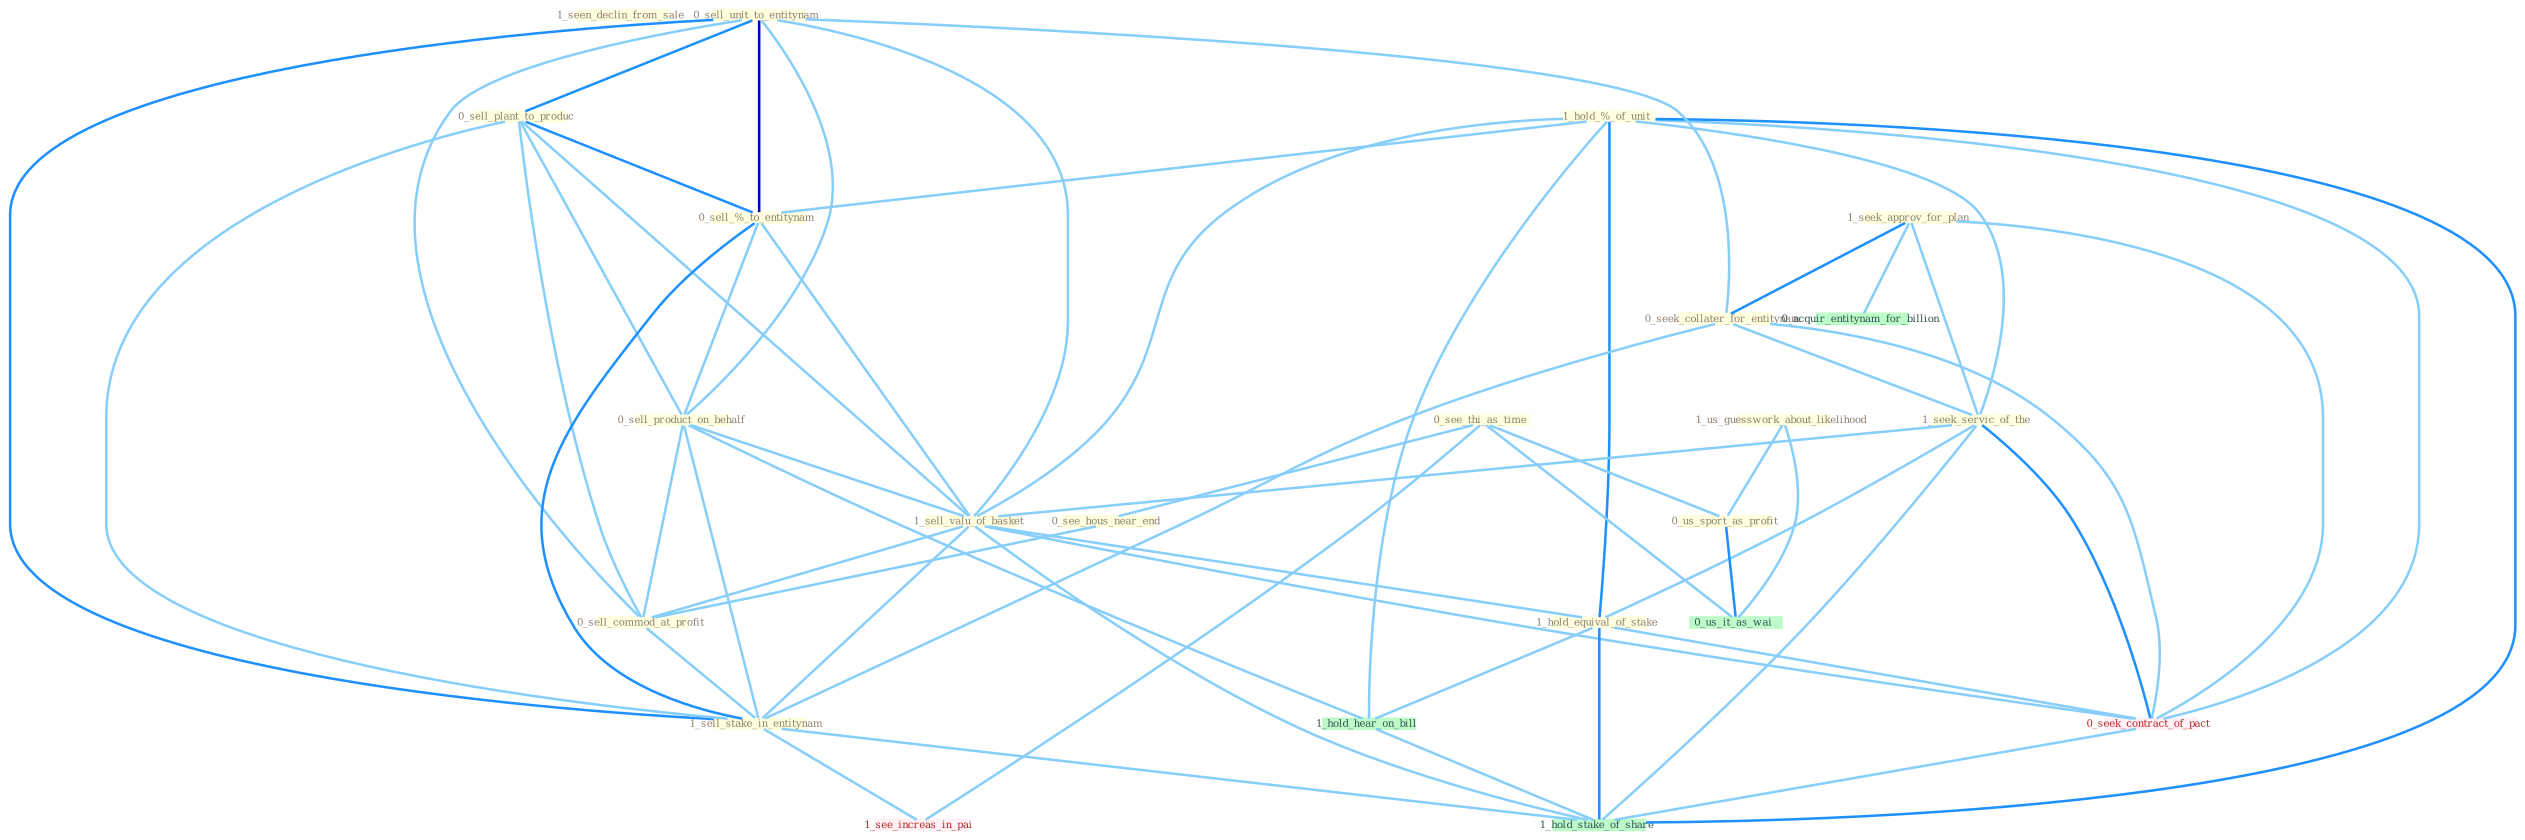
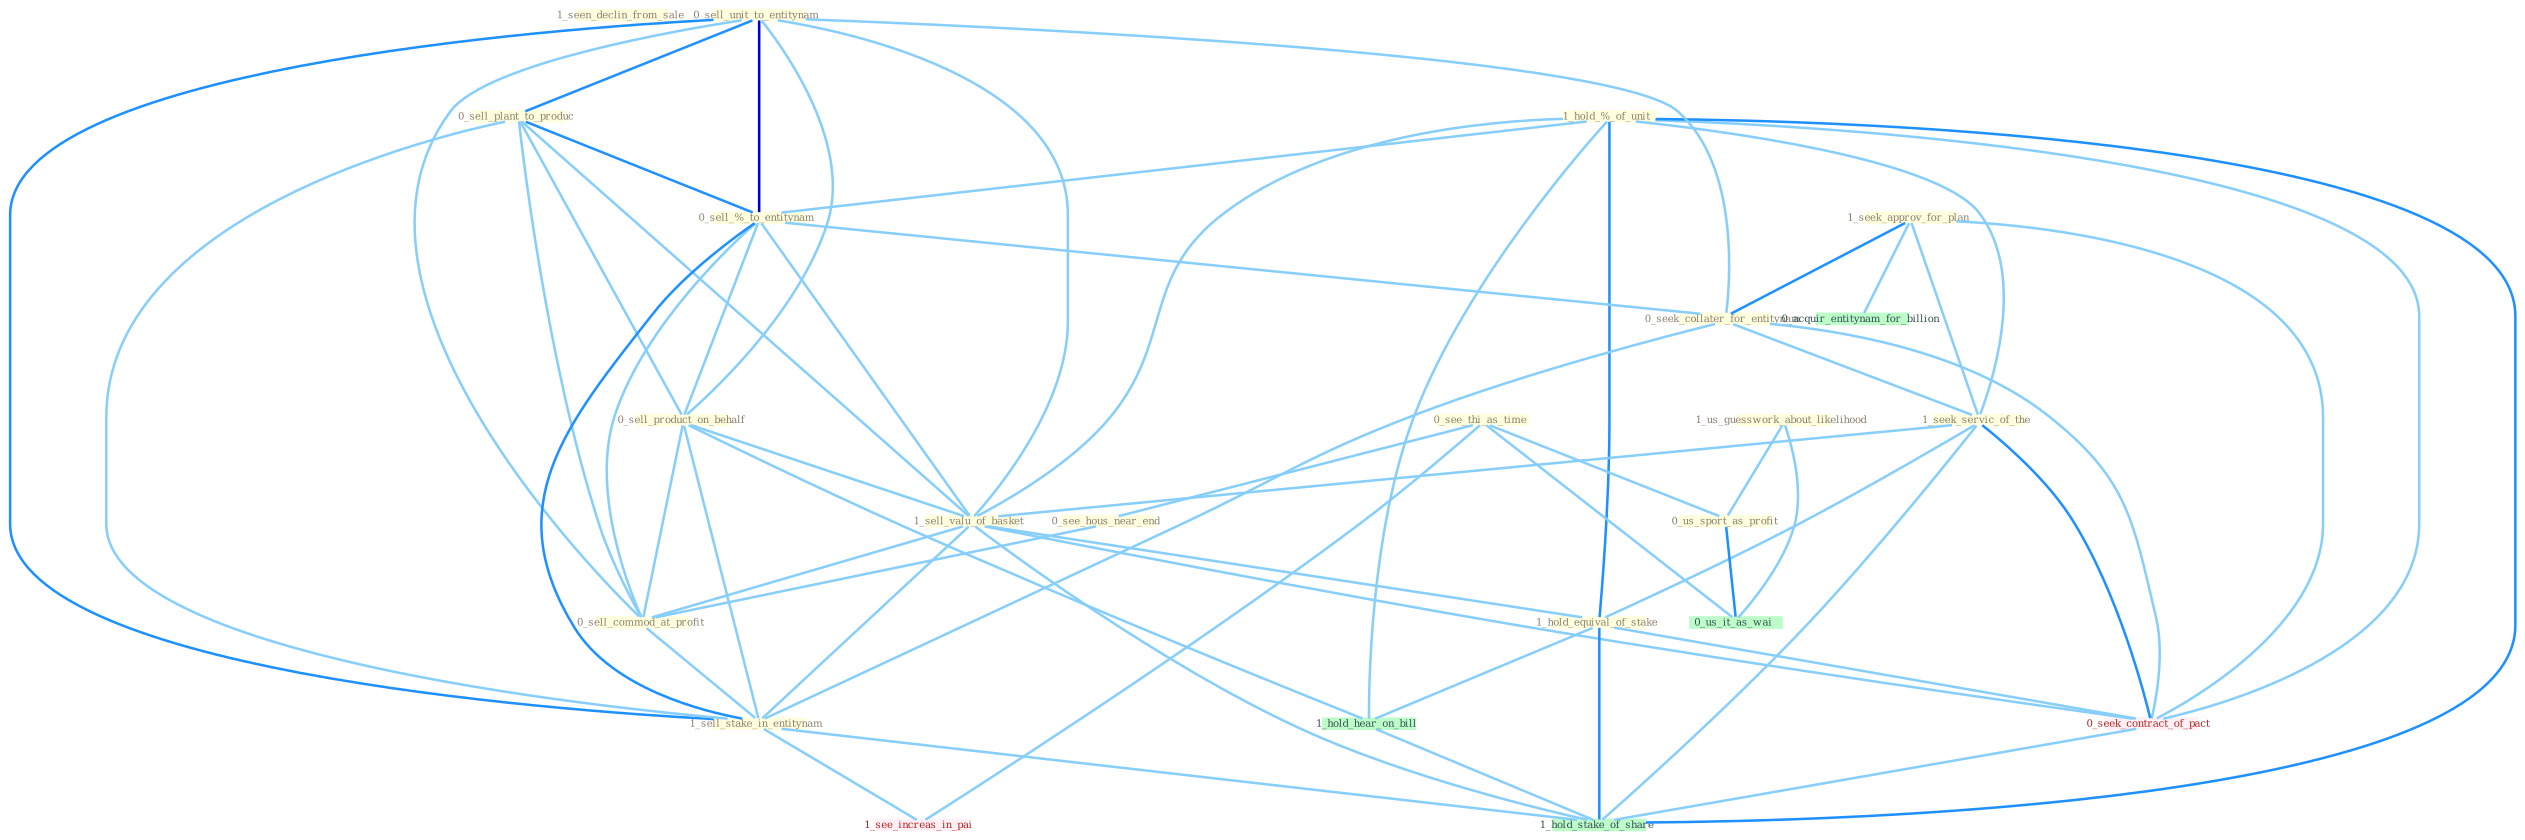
edge "0_sell_%_to_entitynam" -- "0_seek_collater_for_entitynam": added
edge "0_sell_%_to_entitynam" -- "0_sell_commod_at_profit": added
